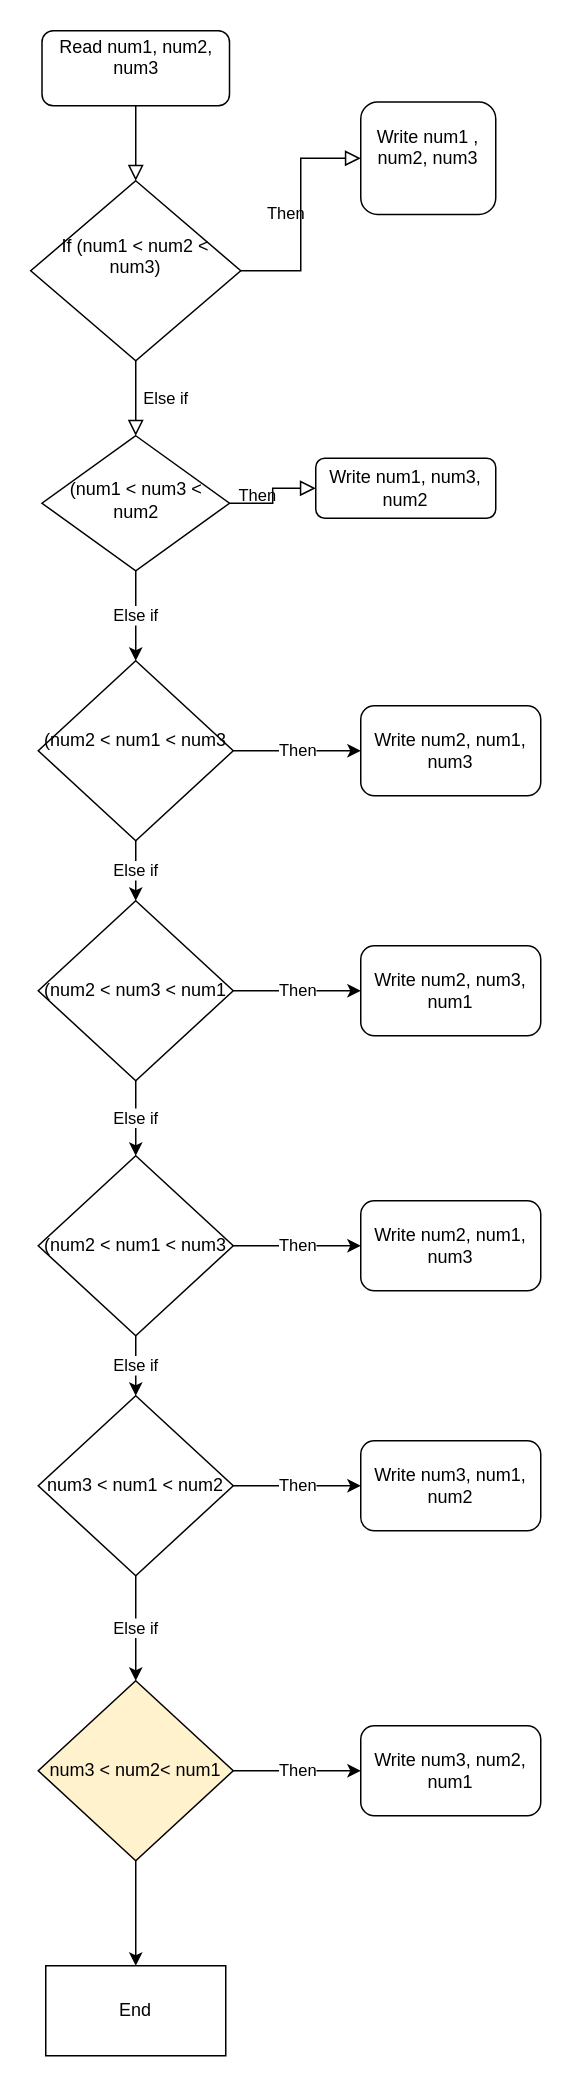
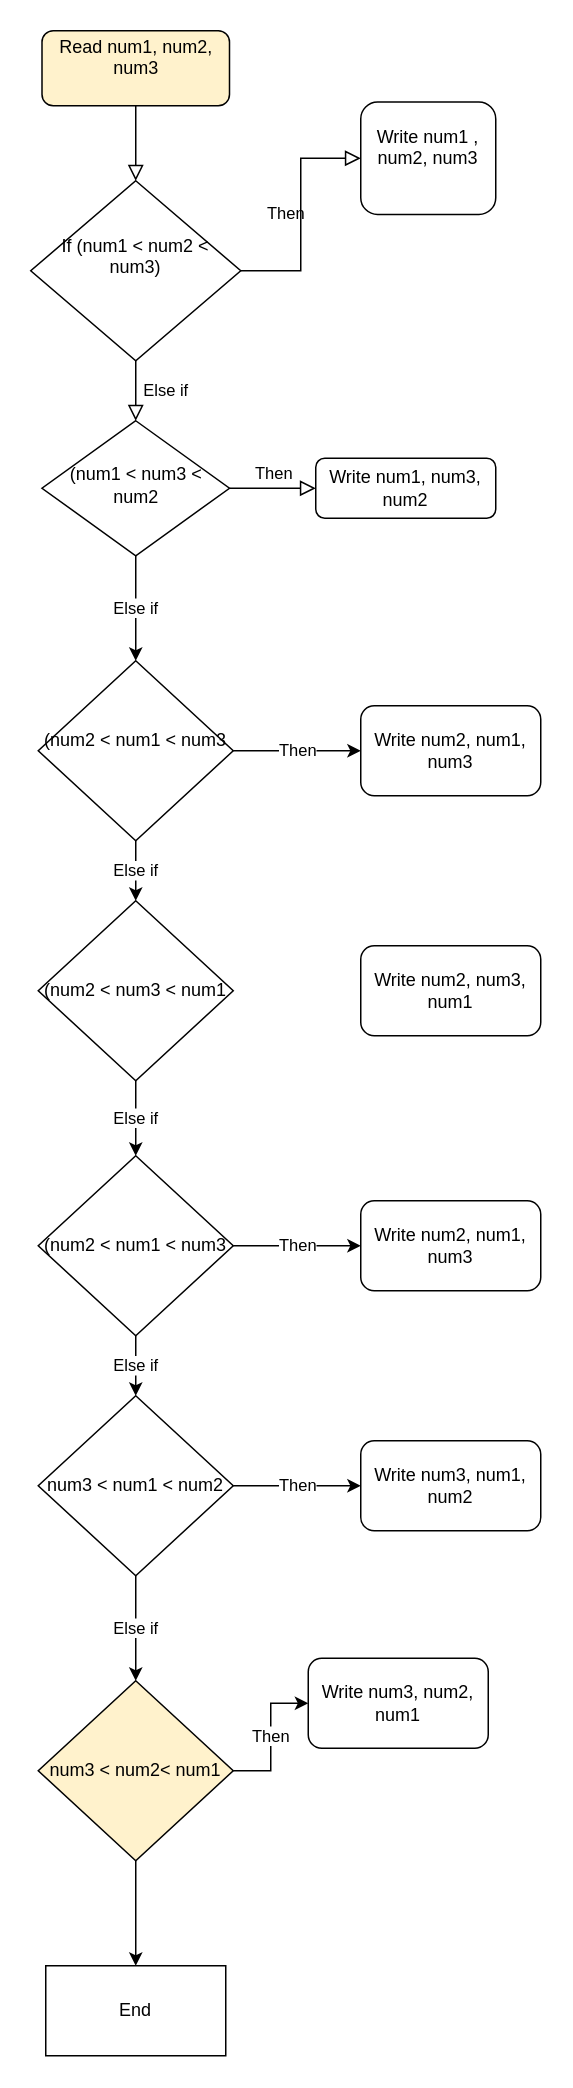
node "Read num1, num2, num3": fillcolor #ffffff -> #fff2cc
node "(num1 < num3 < num2": moved (136, 503) -> (136, 488)
edge "(num2 < num3 < num1" -> "Write num2, num3, num1": removed, label "Then"
node "Write num3, num2, num1": moved (451, 1771) -> (398, 1703)
